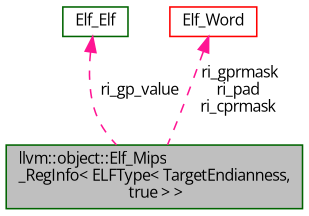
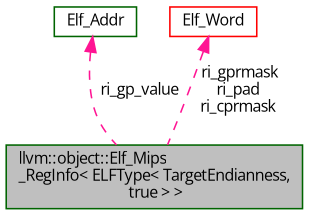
node "Elf_Elf": label "Elf_Elf" -> "Elf_Addr"
